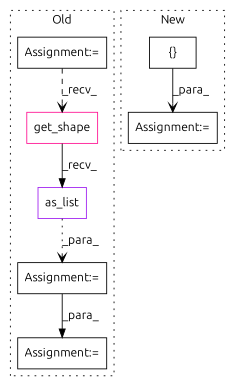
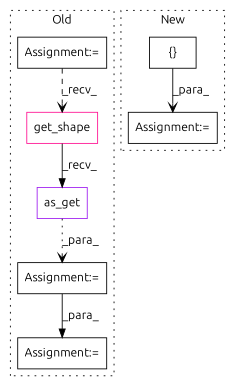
node "as_list": label "as_list" -> "as_get"
